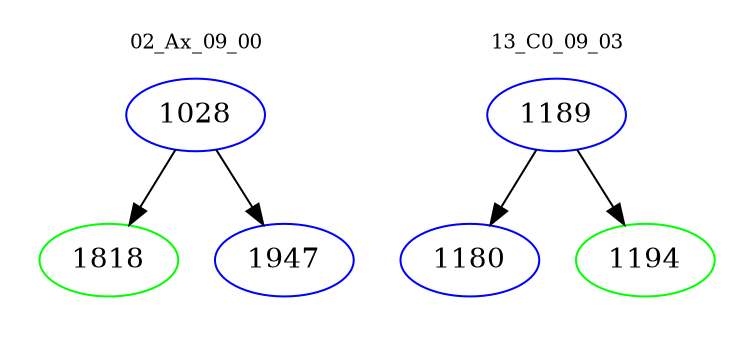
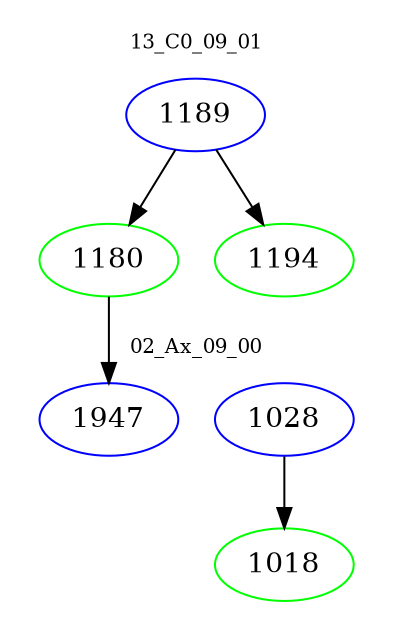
cluster "13_C0_09_03": label "13_C0_09_03" -> "13_C0_09_01"
edge "1028" -> "1947": now "1180" -> "1947"
node "1818": label "1818" -> "1018"
node "1180": color blue -> green
